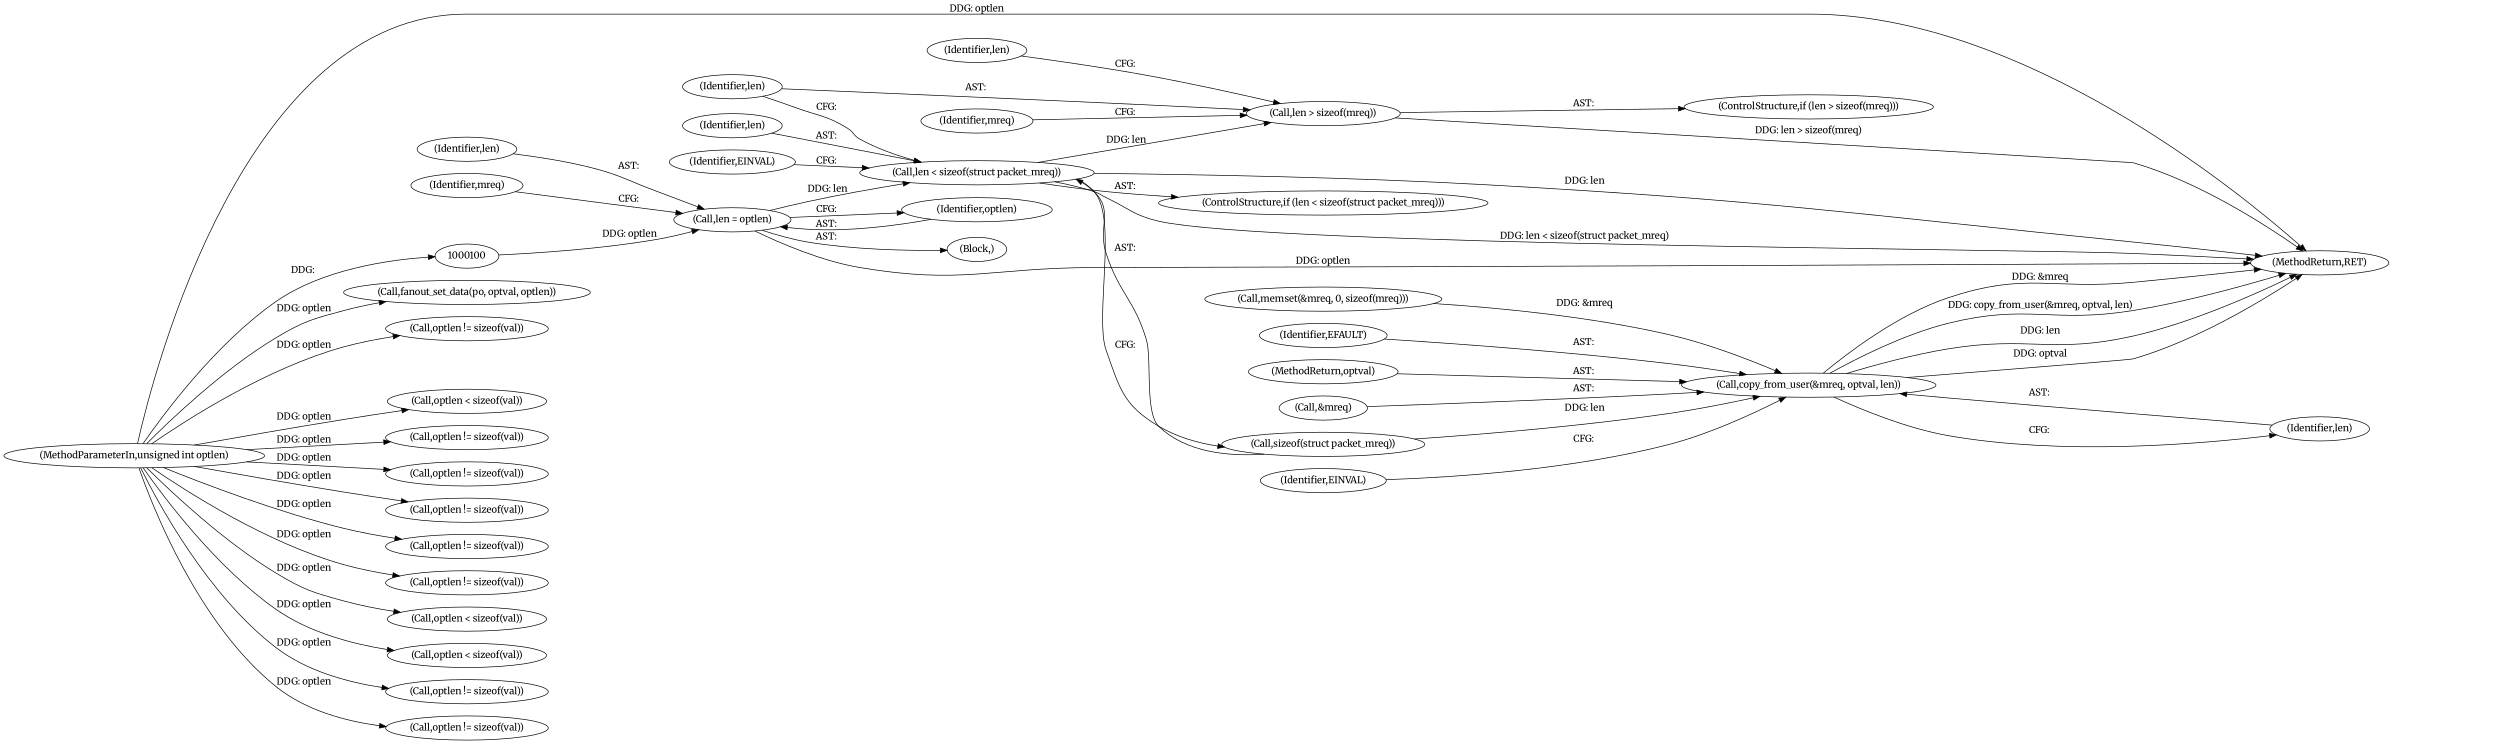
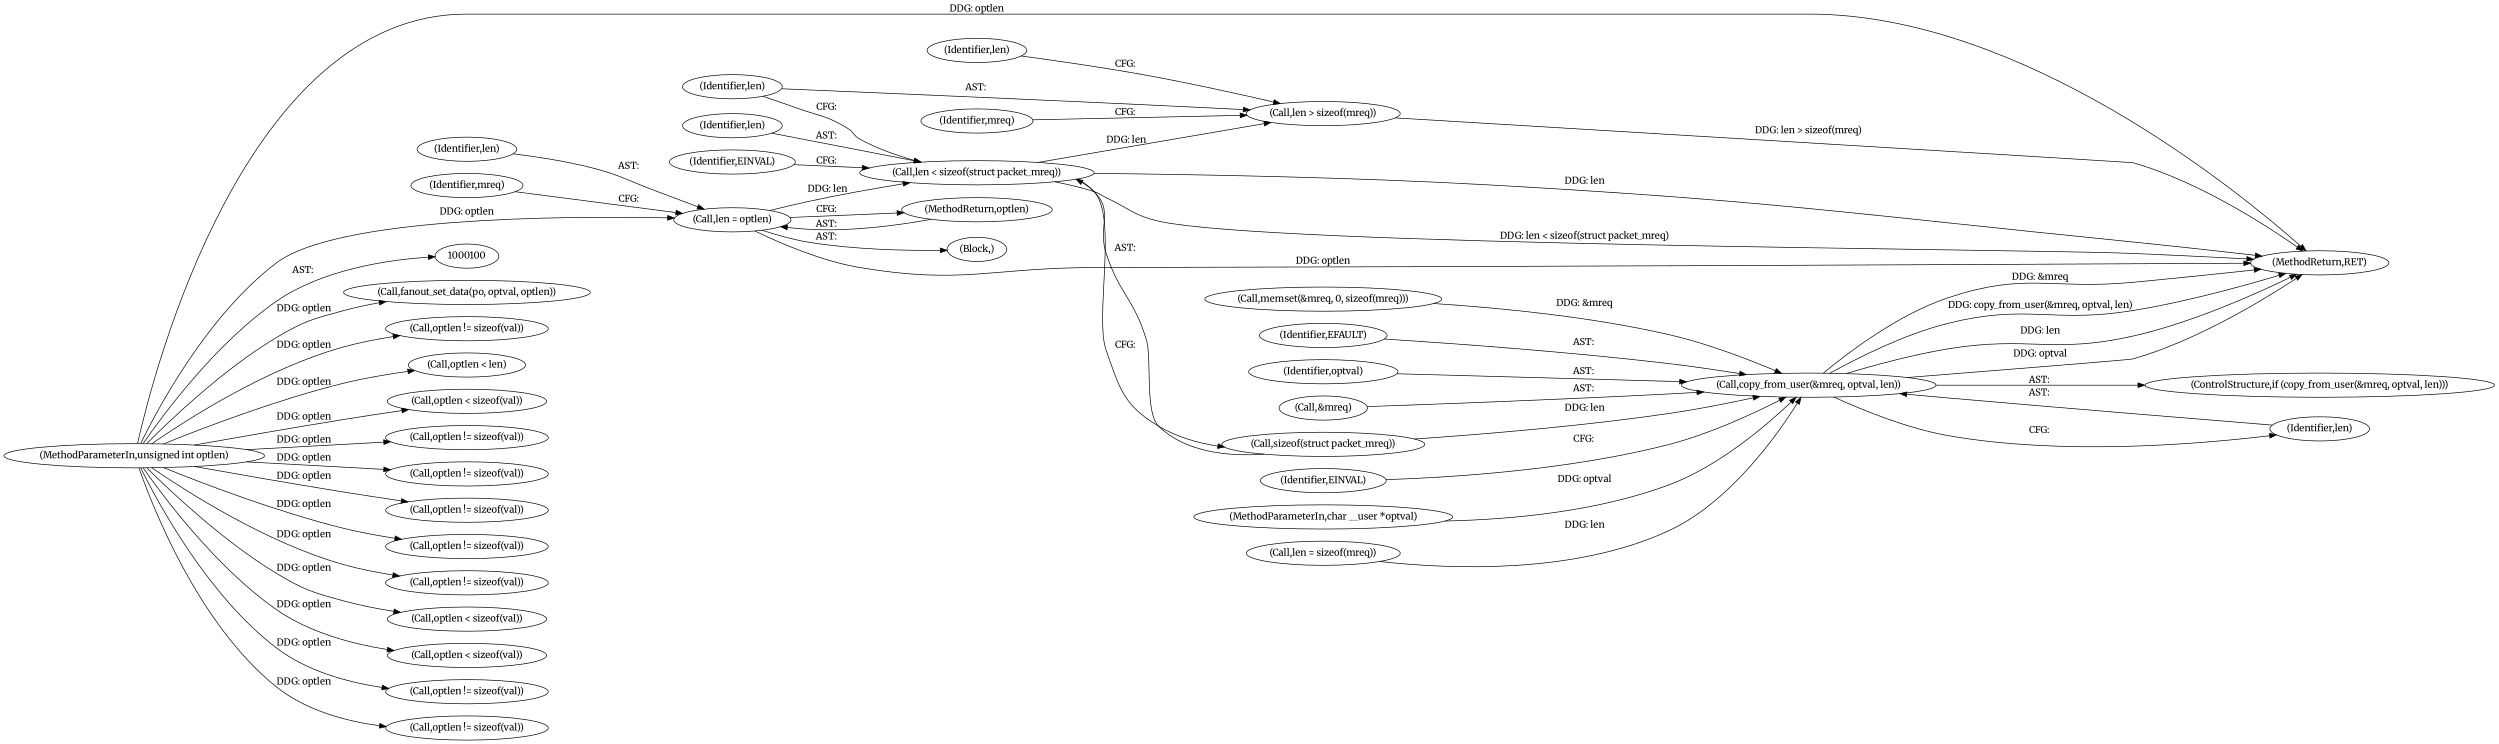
node "(ControlStructure,if (len > sizeof(mreq)))": removed
node "(ControlStructure,if (len < sizeof(struct packet_mreq)))": removed
node "(Identifier,optlen)": label "(Identifier,optlen)" -> "(MethodReturn,optlen)"
edge "1000100" -> "(Call,len = optlen)": now "(MethodParameterIn,unsigned int optlen)" -> "(Call,len = optlen)"
edge "(MethodParameterIn,unsigned int optlen)" -> "1000100": label "DDG: " -> "AST: "
node "(Call,optlen < len)": added
node "(MethodReturn,optval)": label "(MethodReturn,optval)" -> "(Identifier,optval)"
node "(ControlStructure,if (copy_from_user(&mreq, optval, len)))": added
node "(MethodParameterIn,char __user *optval)": added
node "(Call,len = sizeof(mreq))": added
